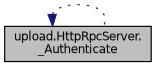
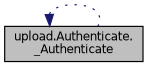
node "upload.HttpRpcServer. _Authenticate": label "upload.HttpRpcServer. _Authenticate" -> "upload.Authenticate. _Authenticate"
